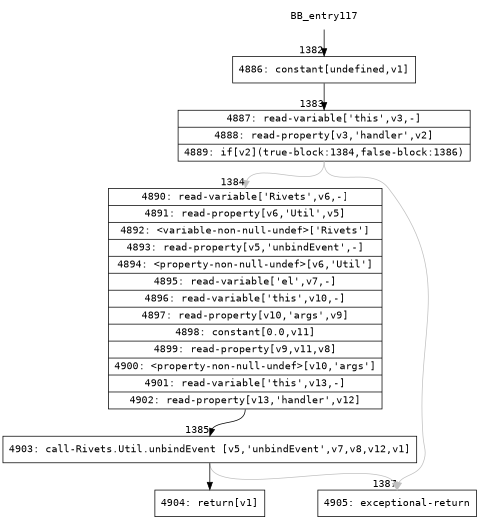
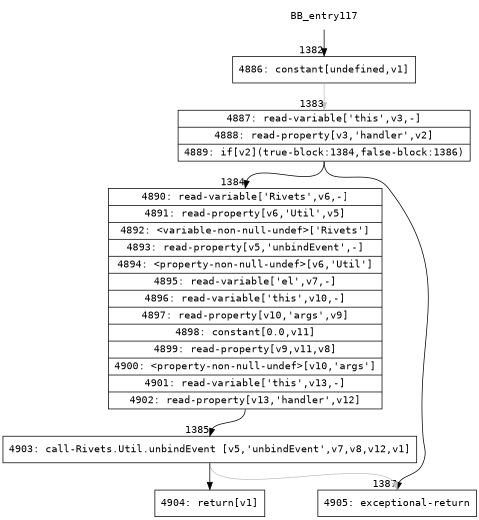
edge "4886: constant[undefined,v1]" -> "4887: read-variable['this',v3,-]": color black -> gray
edge "4887: read-variable['this',v3,-]" -> "4890: read-variable['Rivets',v6,-]": color gray -> black
edge "4887: read-variable['this',v3,-]" -> "4905: exceptional-return": color gray -> black
